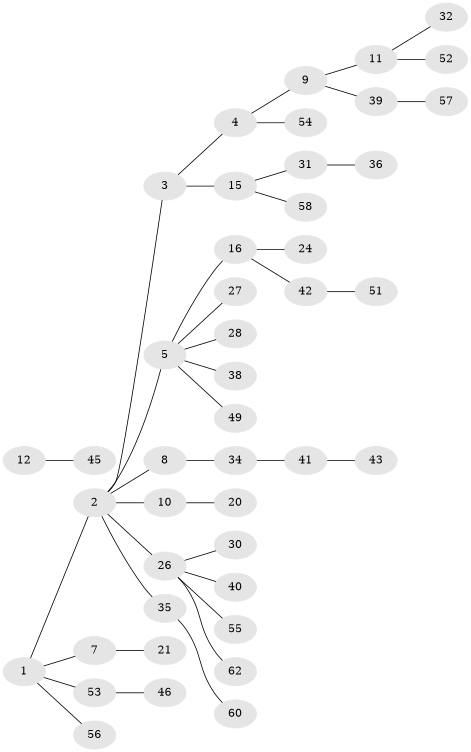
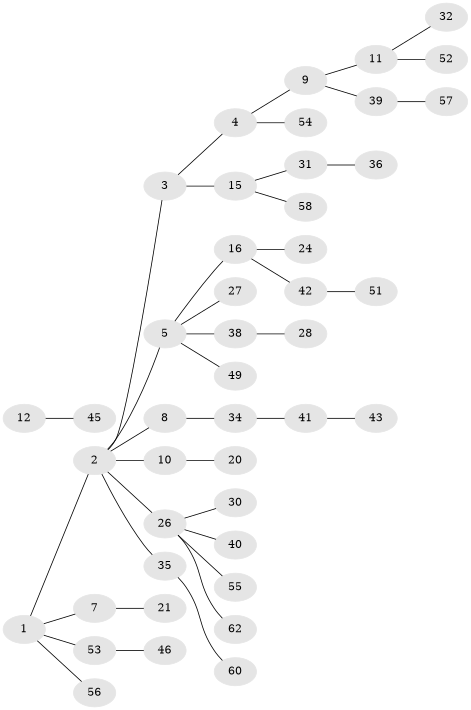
edge "28" -- "5": now "28" -- "38"
